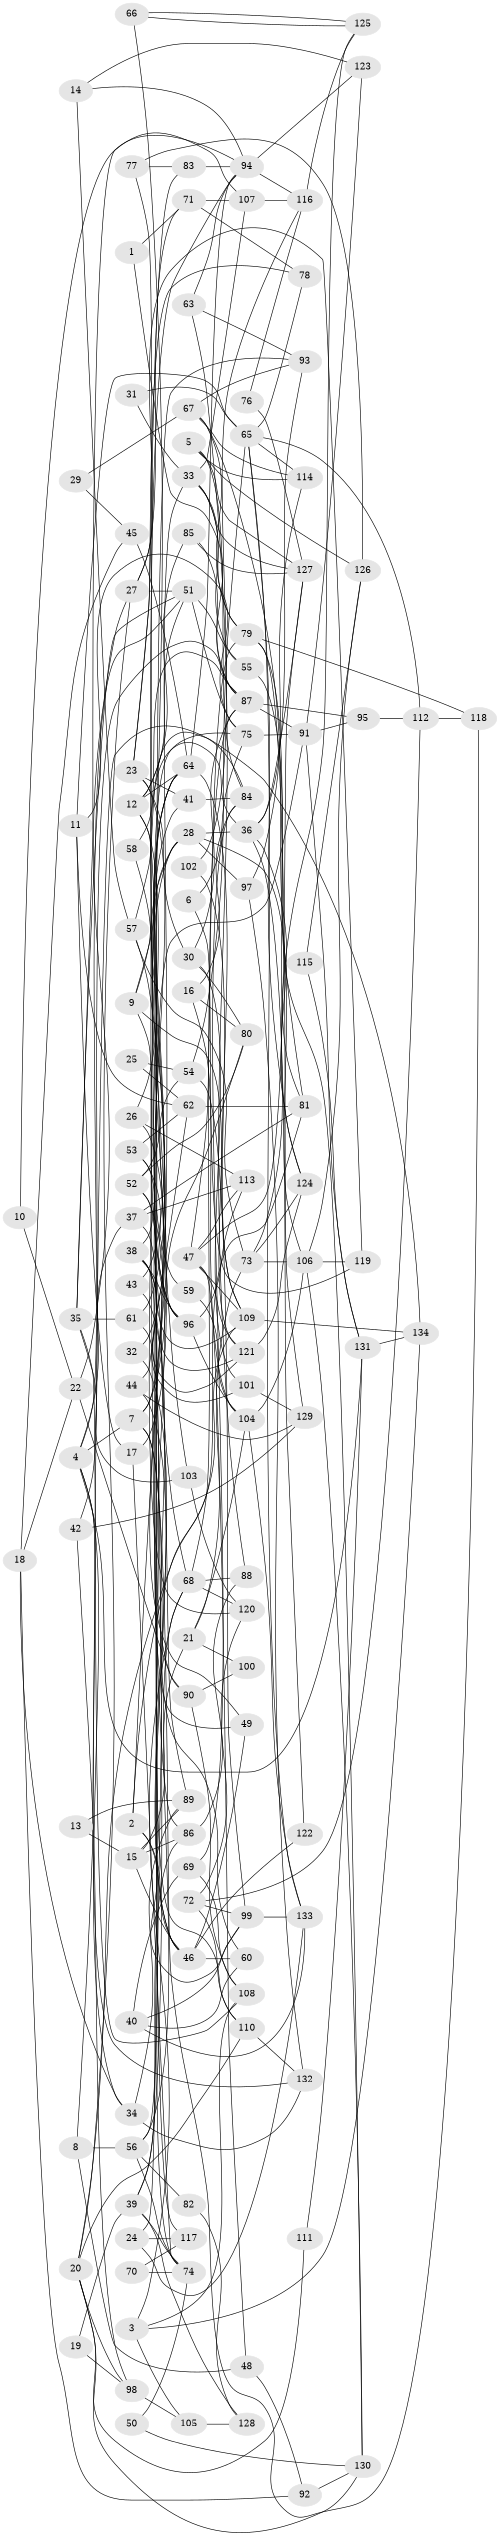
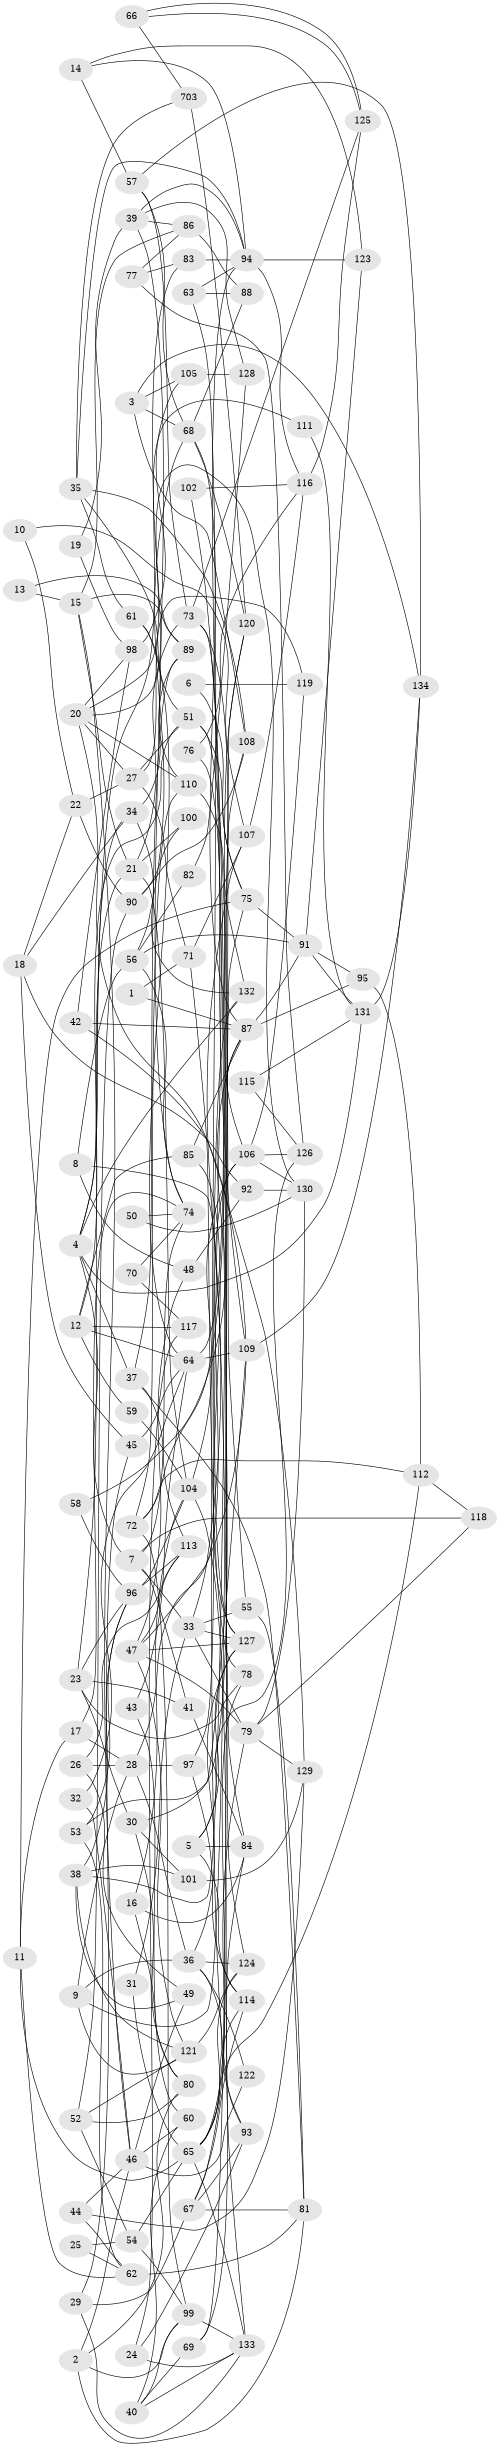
edge "51" -- "12": now "21" -- "12"
node "103": label "103" -> "703"
edge "29" -- "133": added
